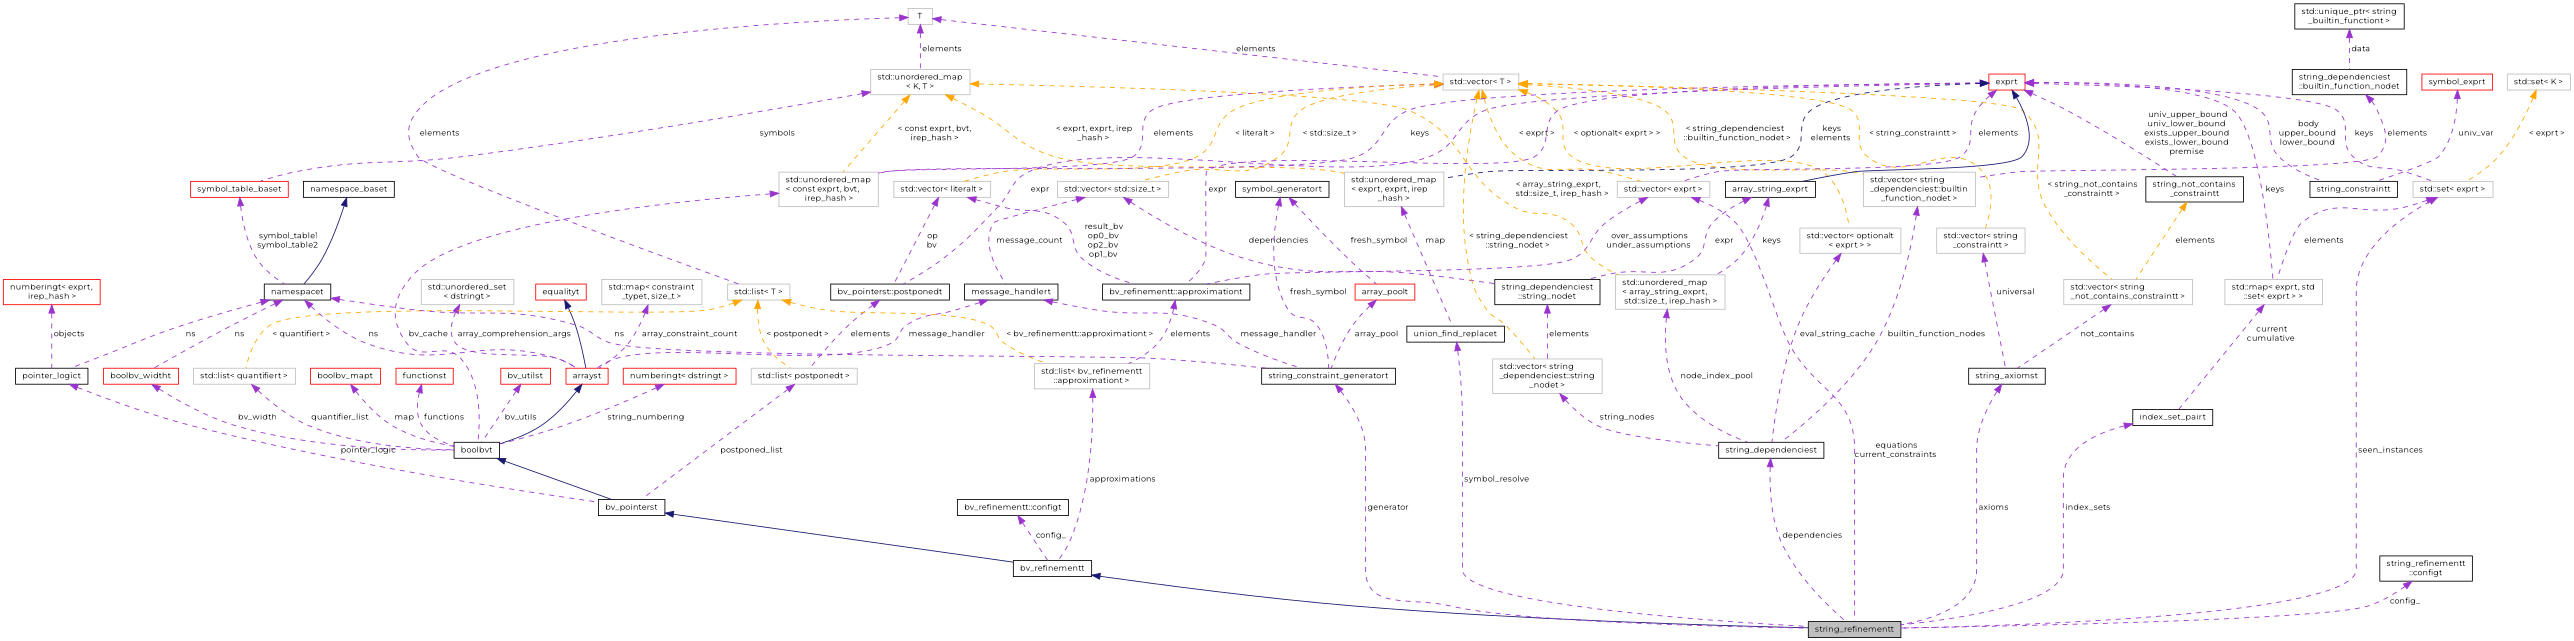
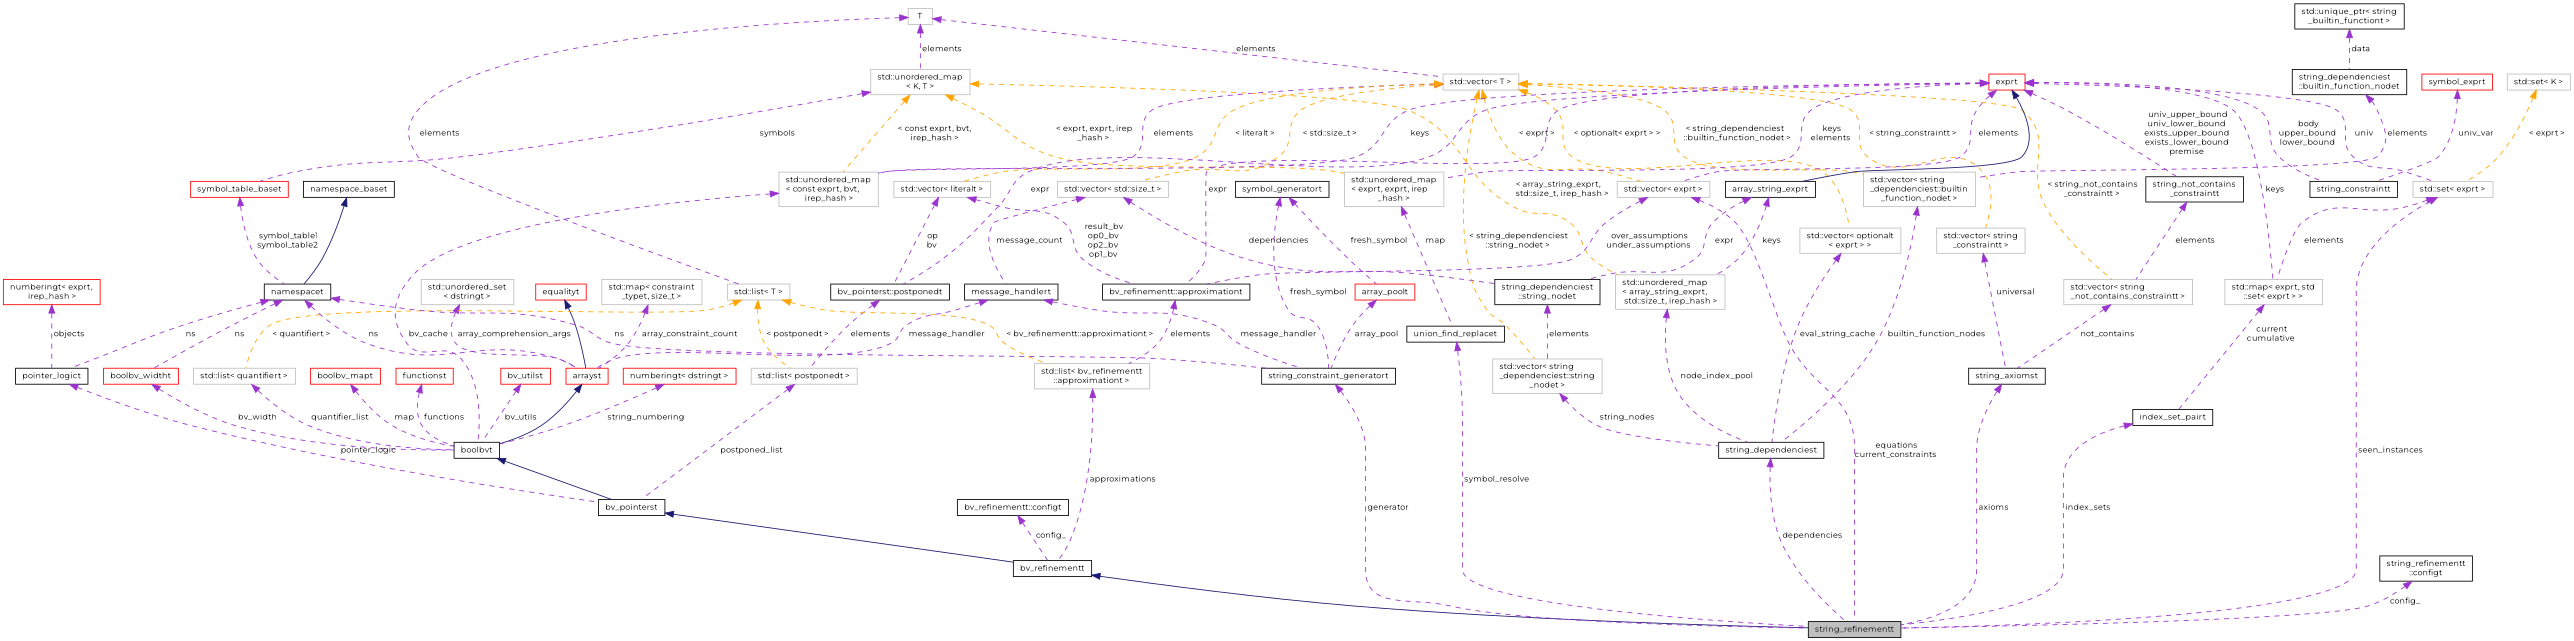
edge "std::set< exprt >" -> "exprt": label " keys" -> " univ"
edge "std::unordered_map < exprt, exprt, irep _hash >" -> "exprt": color midnightblue -> darkorchid3
edge "std::vector< string _not_contains_constraintt >" -> "string_not_contains _constraintt": color orange -> darkorchid3
